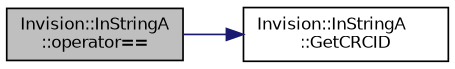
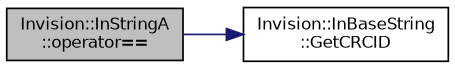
node "Invision::InStringA ::GetCRCID": label "Invision::InStringA ::GetCRCID" -> "Invision::InBaseString ::GetCRCID"
